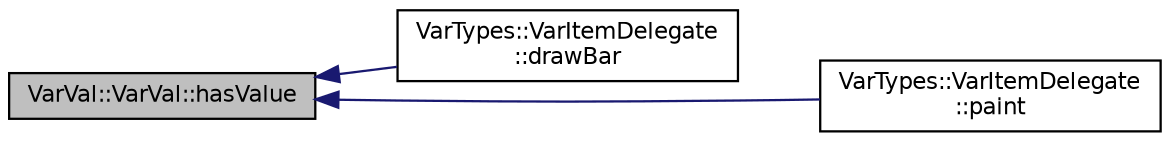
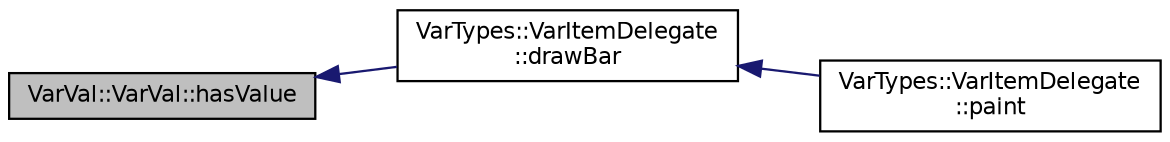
edge "VarTypes::VarItemDelegate ::paint" -> "VarVal::VarVal::hasValue": now "VarTypes::VarItemDelegate ::paint" -> "VarTypes::VarItemDelegate ::drawBar"
